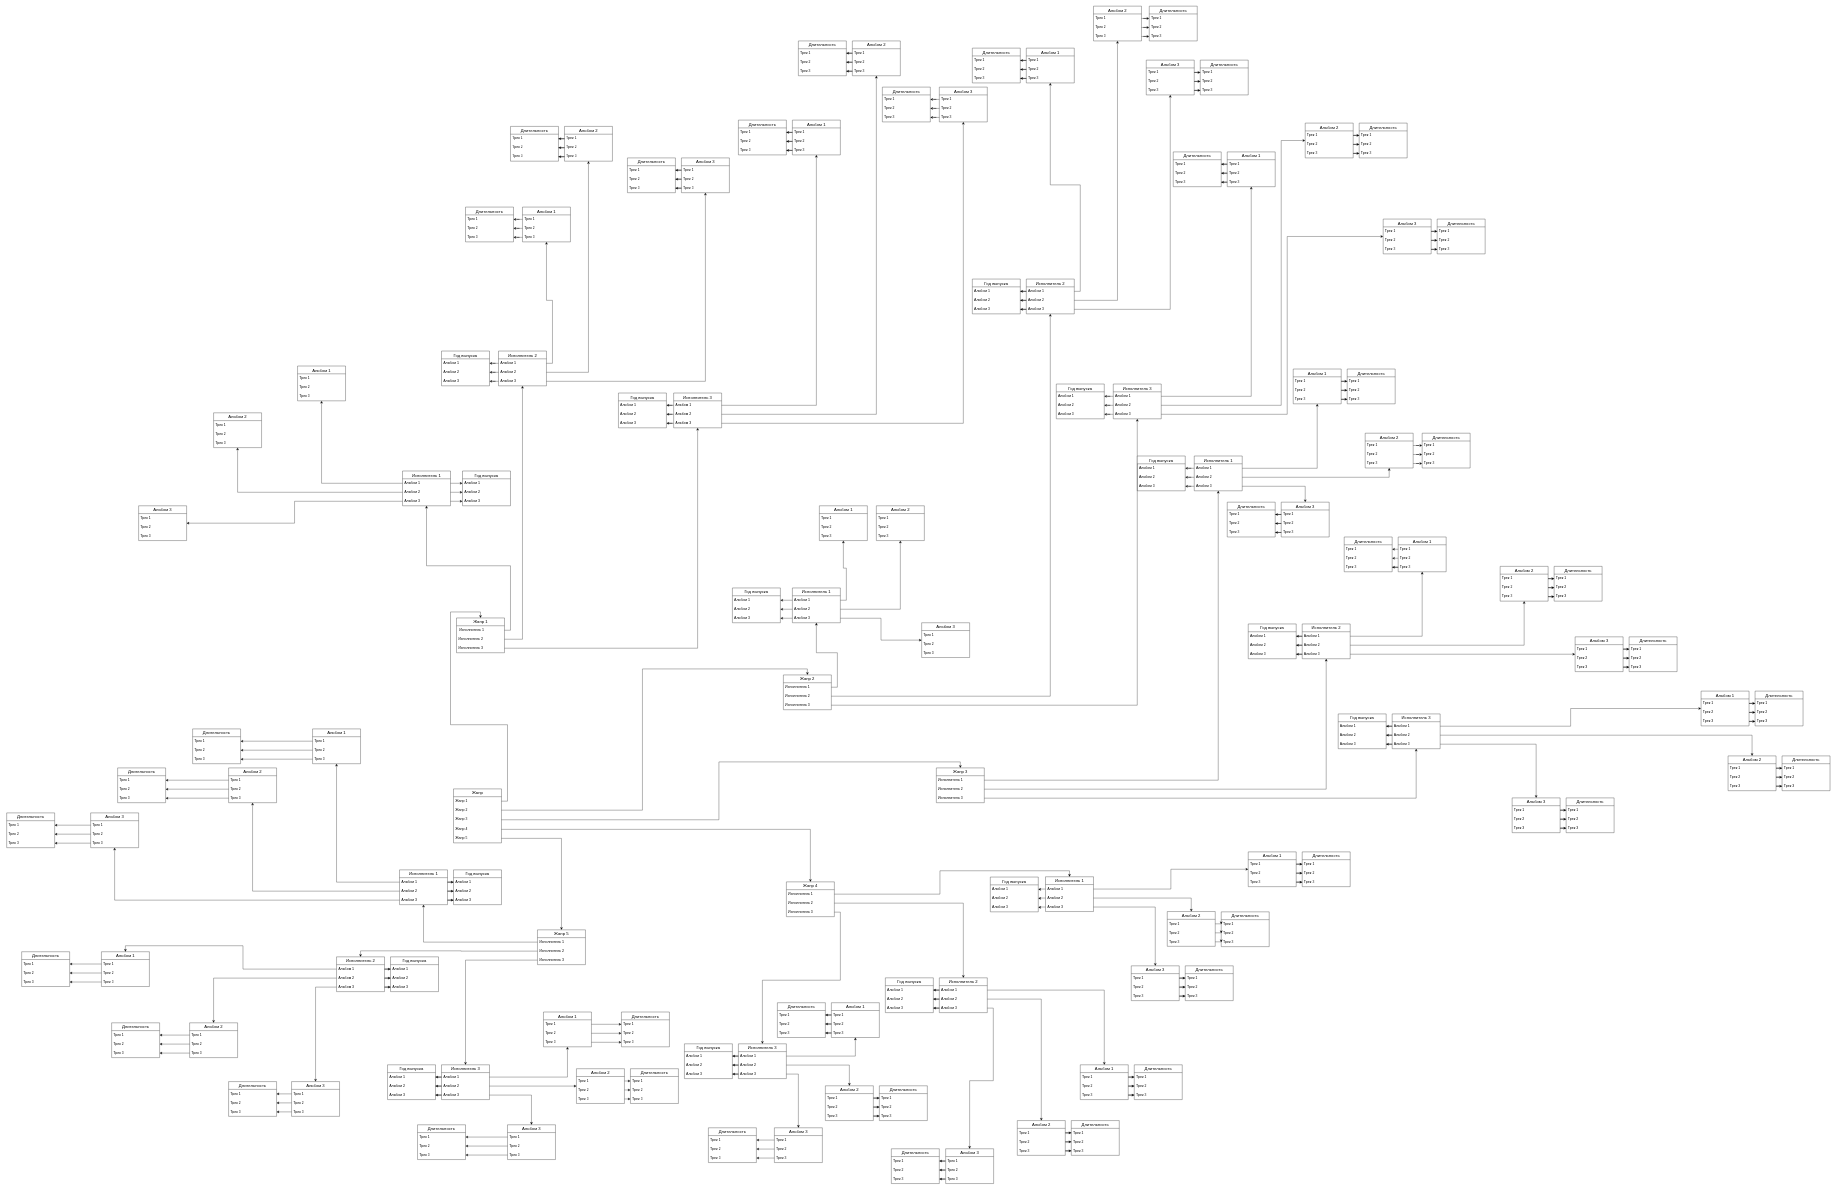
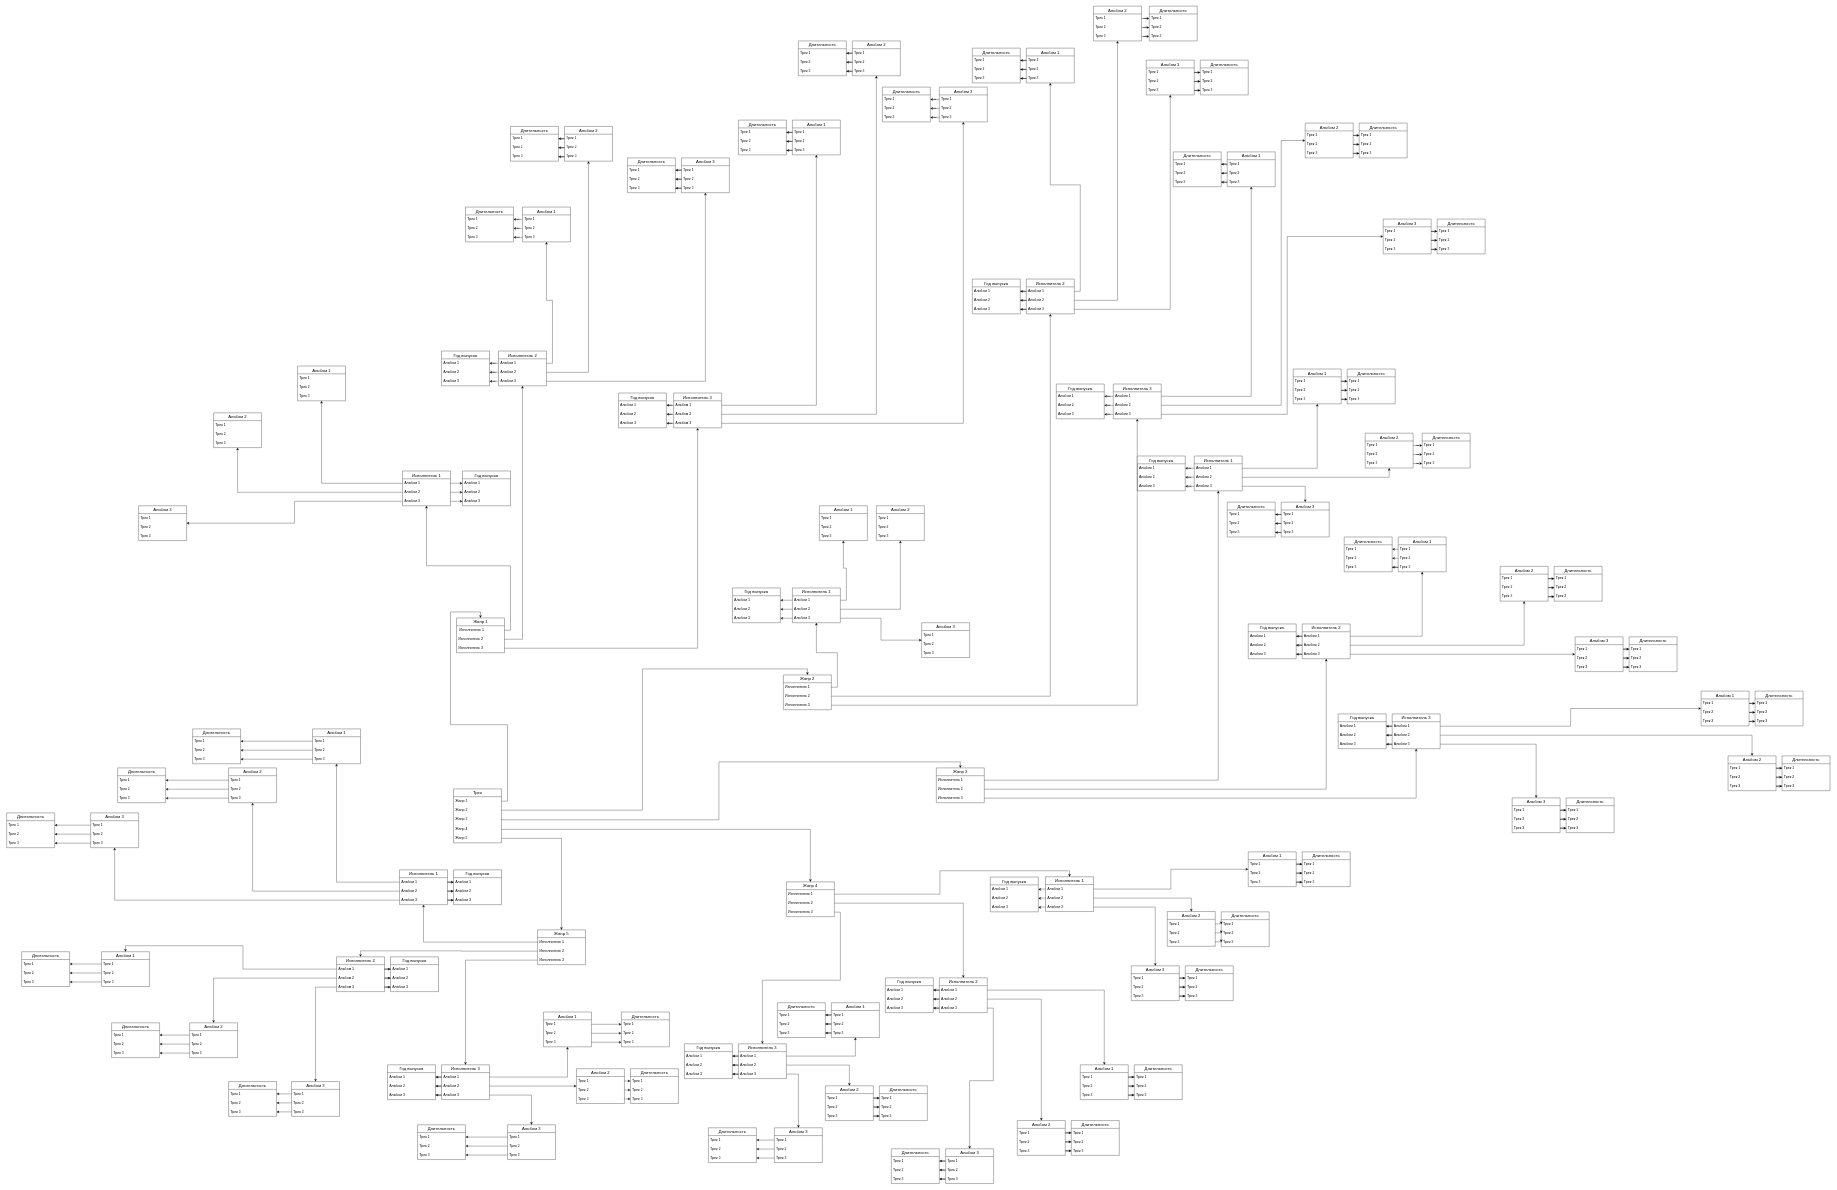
node "Жанр": label "Жанр" -> "Трек"
